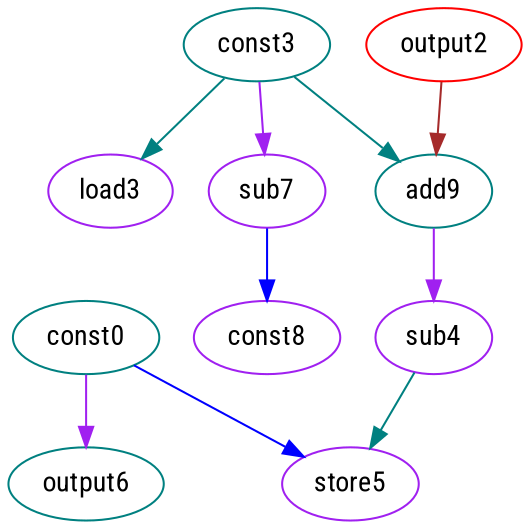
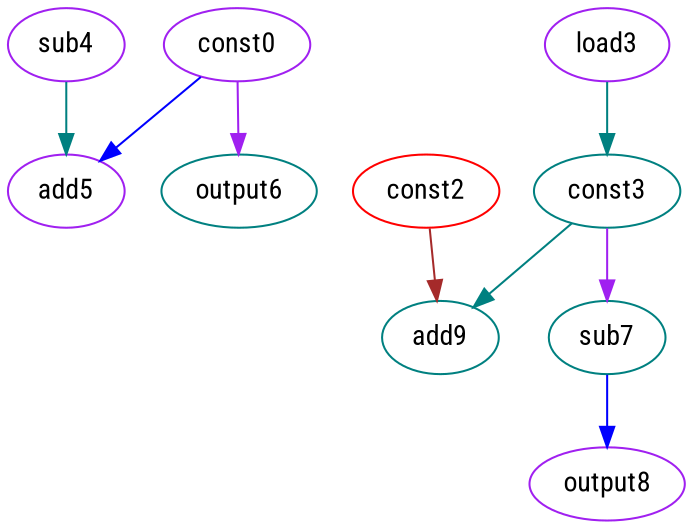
node "output2": label "output2" -> "const2"
edge "const3" -> "load3": reversed
node "sub7": color purple -> teal
edge "add9" -> "sub4": removed
node "const0": color teal -> purple
node "const8": label "const8" -> "output8"
node "store5": label "store5" -> "add5"
